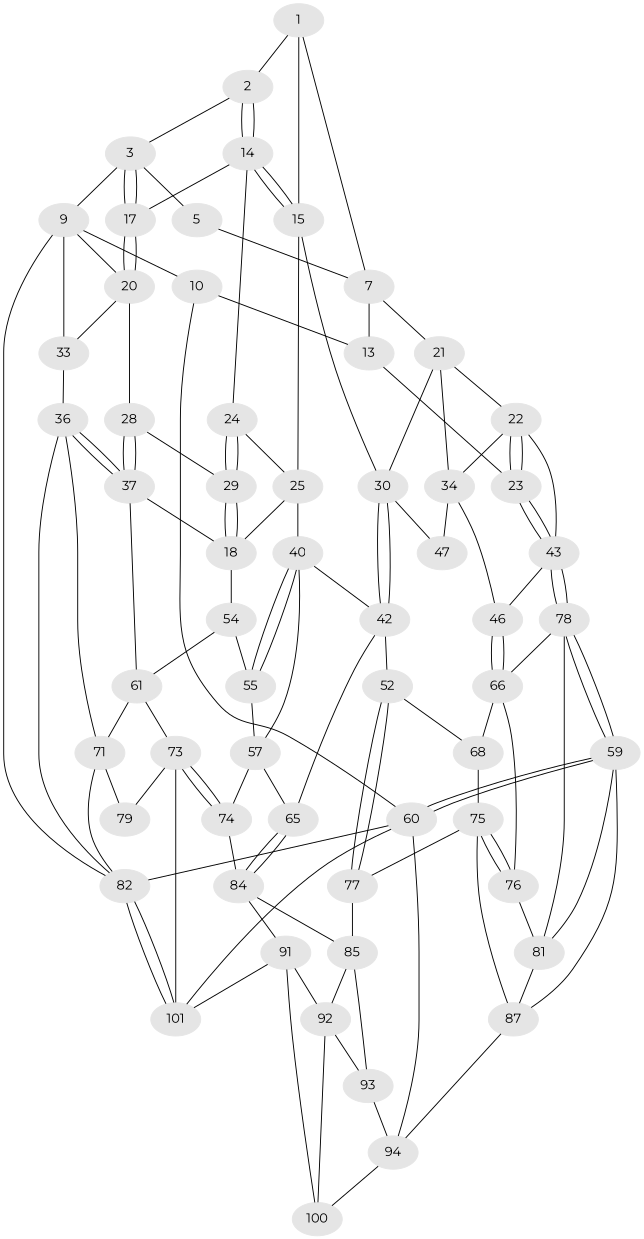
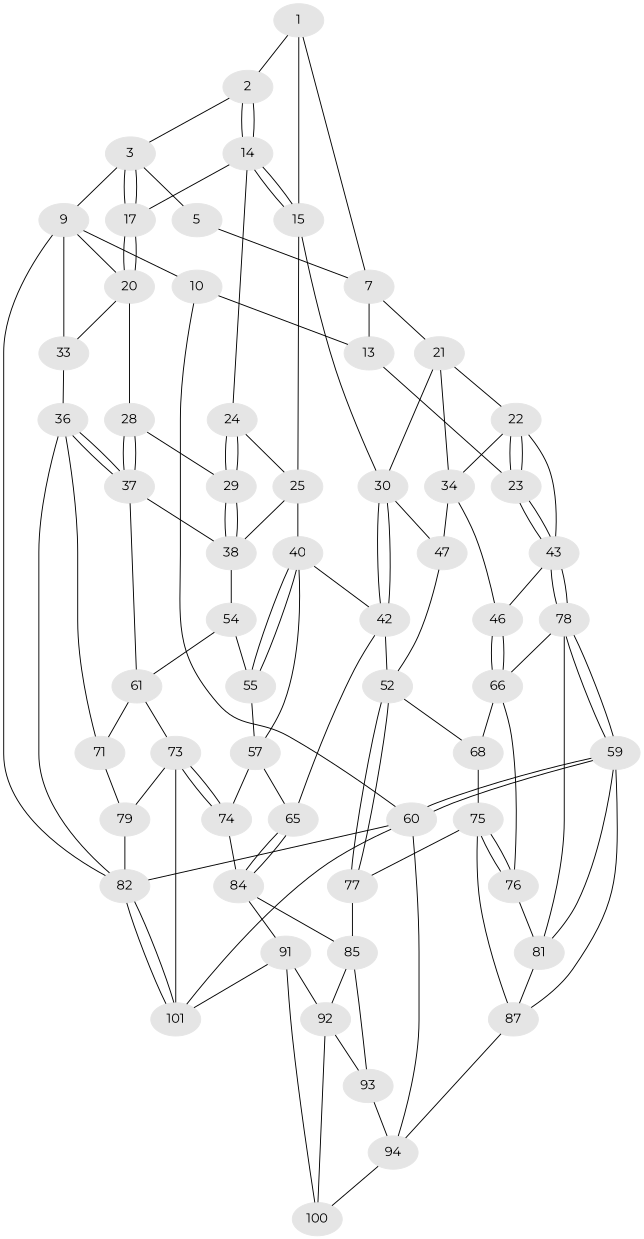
node "18": label "18" -> "38"
edge "47" -- "52": added
edge "71" -- "82": now "79" -- "82"
